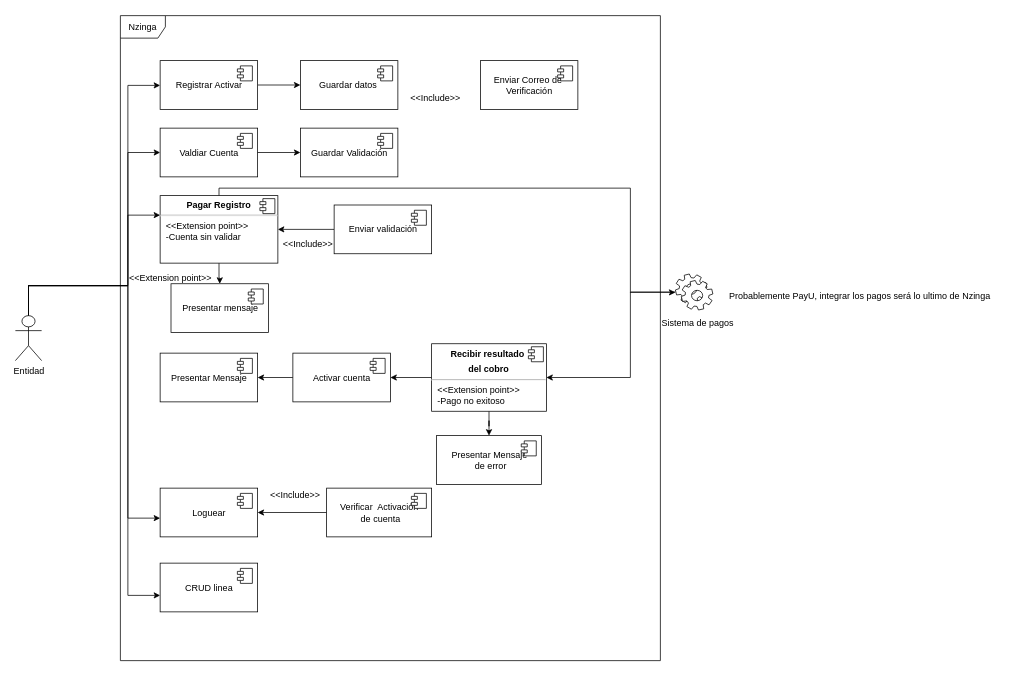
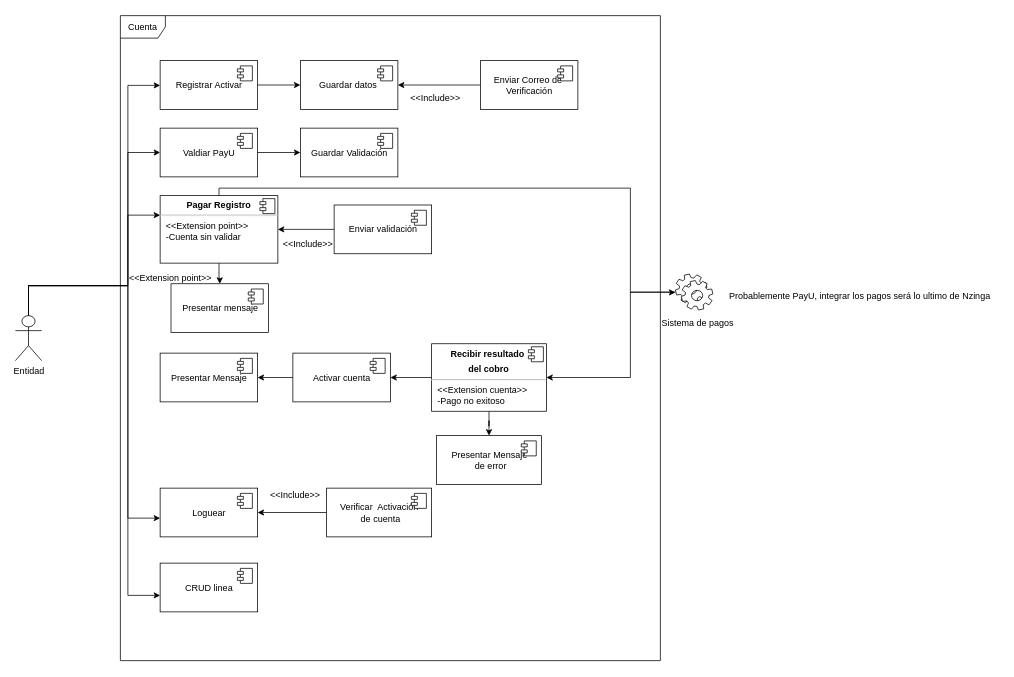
node "Nzinga": label "Nzinga" -> "Cuenta"
edge "Enviar Correo de Verificación" -> "Guardar datos": added
node "Valdiar Cuenta": label "Valdiar Cuenta" -> "Valdiar PayU"
node "Recibir resultado del cobro <<Extension point>> -Pago no exitoso": label "Recibir resultado del cobro <<Extension point>> -Pago no exitoso" -> "Recibir resultado del cobro <<Extension cuenta>> -Pago no exitoso"
